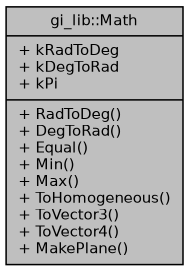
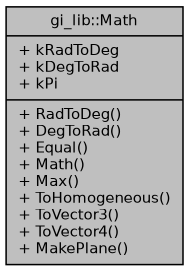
node "gi_lib::Math": text "+ Min()" -> "+ Math()"
